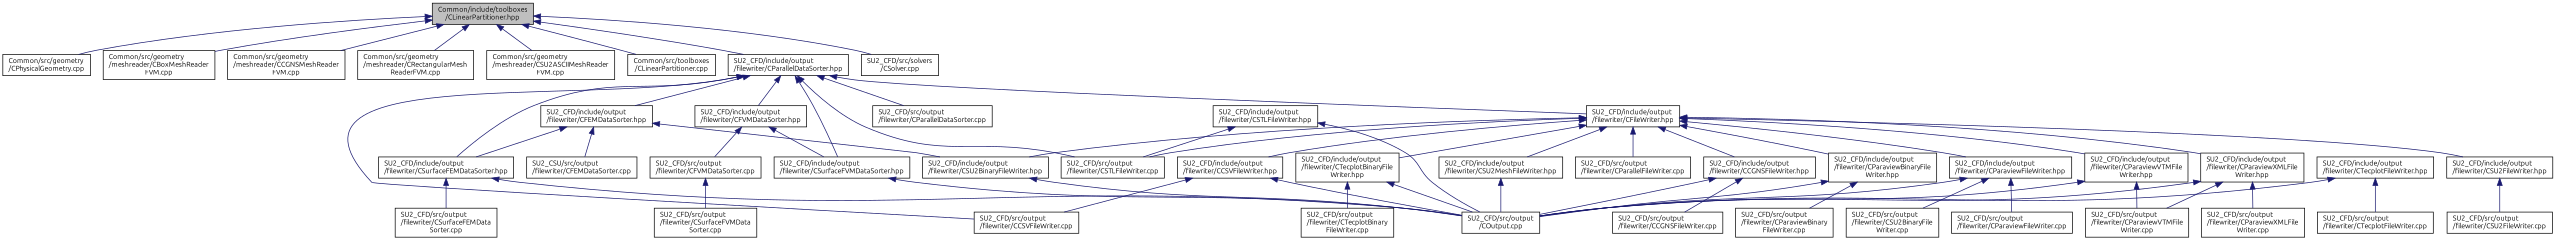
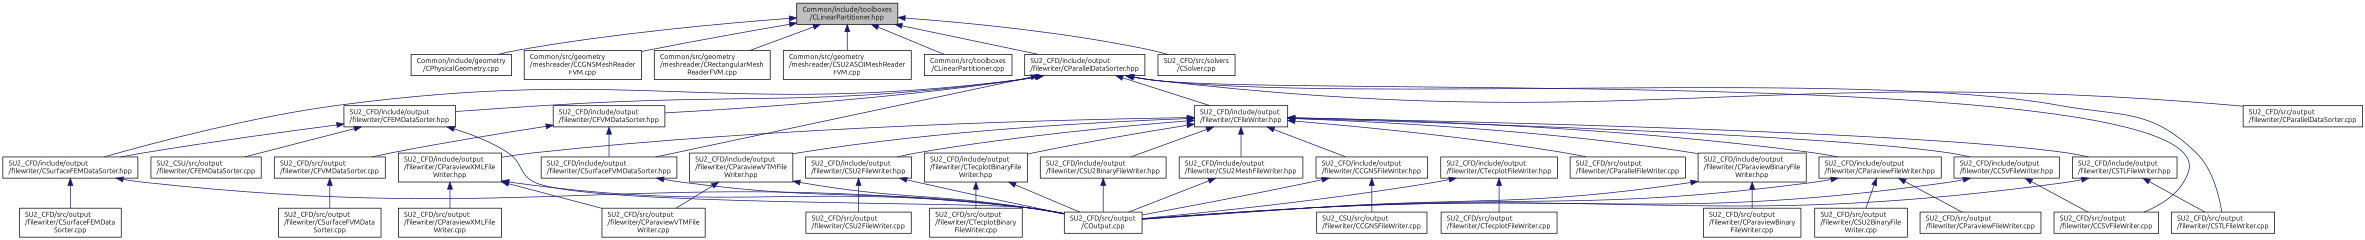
node "Common/src/geometry /CPhysicalGeometry.cpp": label "Common/src/geometry /CPhysicalGeometry.cpp" -> "Common/include/geometry /CPhysicalGeometry.cpp"
node "Common/src/geometry /meshreader/CBoxMeshReader FVM.cpp": removed
edge "SU2_CFD/src/output /filewriter/CSTLFileWriter.cpp" -> "SU2_CFD/include/output /filewriter/CFileWriter.hpp": now "SU2_CFD/include/output /filewriter/CSTLFileWriter.hpp" -> "SU2_CFD/include/output /filewriter/CFileWriter.hpp"
edge "SU2_CFD/include/output /filewriter/CSU2BinaryFileWriter.hpp" -> "SU2_CFD/include/output /filewriter/CFEMDataSorter.hpp": now "SU2_CFD/src/output /COutput.cpp" -> "SU2_CFD/include/output /filewriter/CFEMDataSorter.hpp"
edge "SU2_CFD/src/output /COutput.cpp" -> "SU2_CFD/include/output /filewriter/CSU2FileWriter.hpp": added
node "SU2_CFD/src/output /filewriter/CCGNSFileWriter.cpp": label "SU2_CFD/src/output /filewriter/CCGNSFileWriter.cpp" -> "SU2_CSU/src/output /filewriter/CCGNSFileWriter.cpp"
